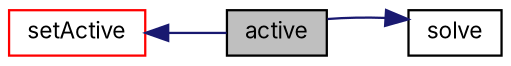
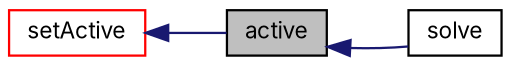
edge "active" -> "solve": reversed
